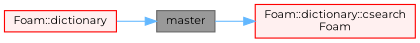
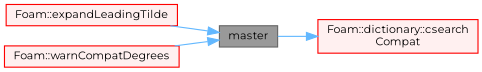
node "Foam::dictionary": label "Foam::dictionary" -> "Foam::expandLeadingTilde"
node "Foam::dictionary::csearch Foam": label "Foam::dictionary::csearch Foam" -> "Foam::dictionary::csearch Compat"
node "Foam::warnCompatDegrees": added
